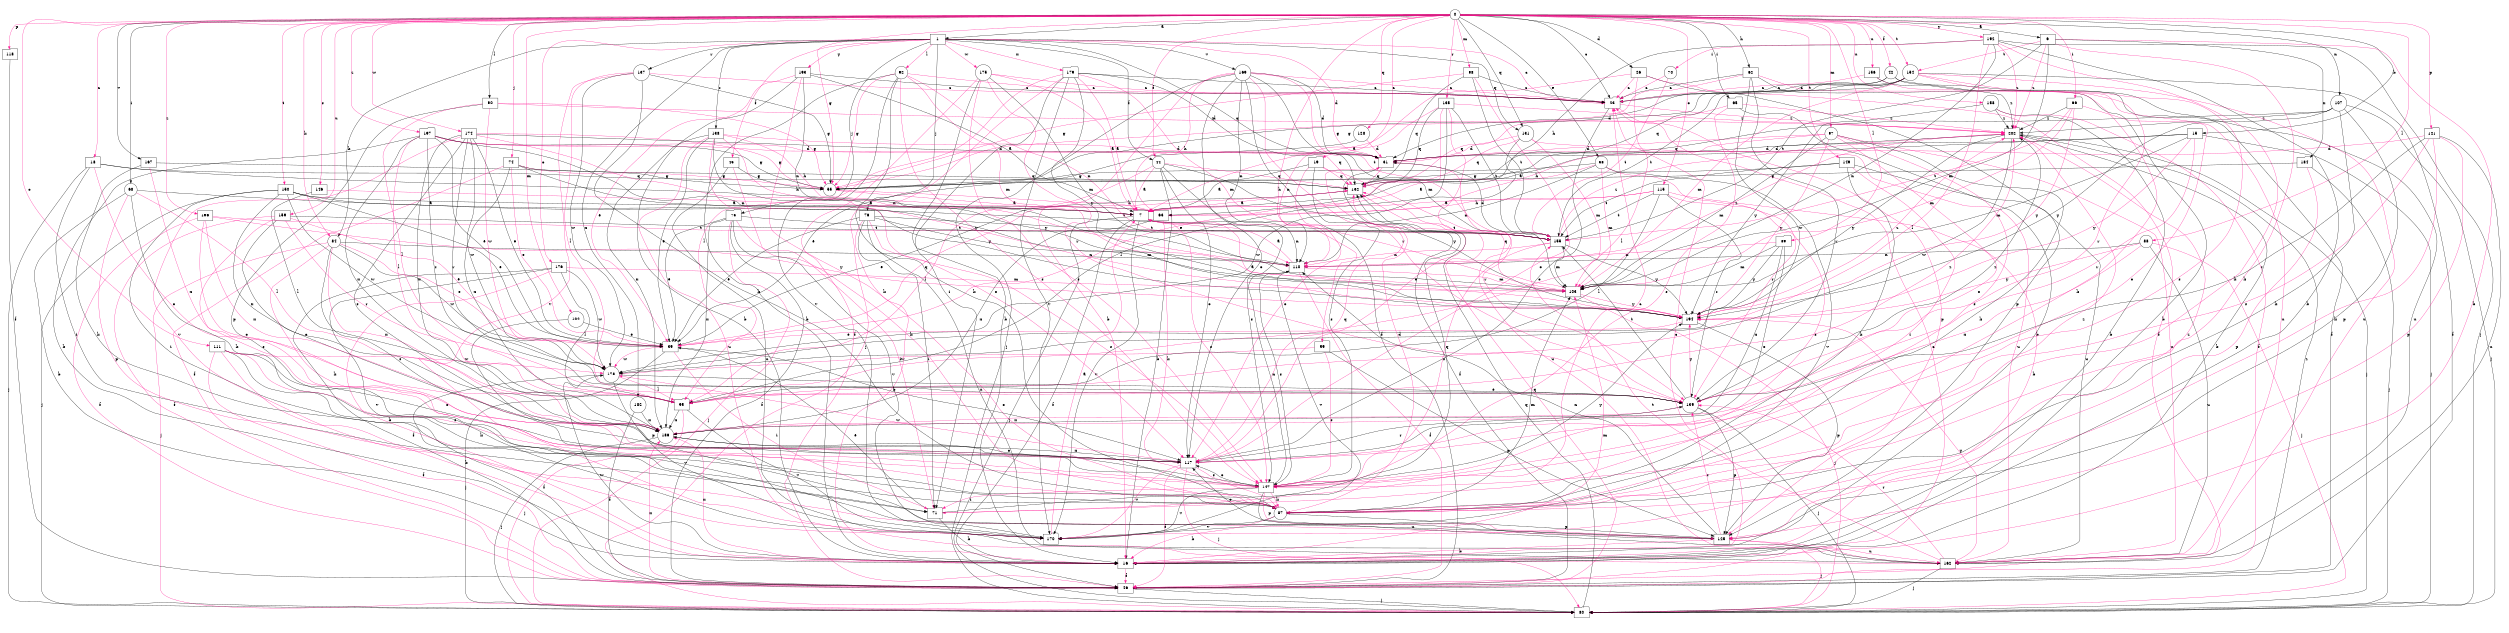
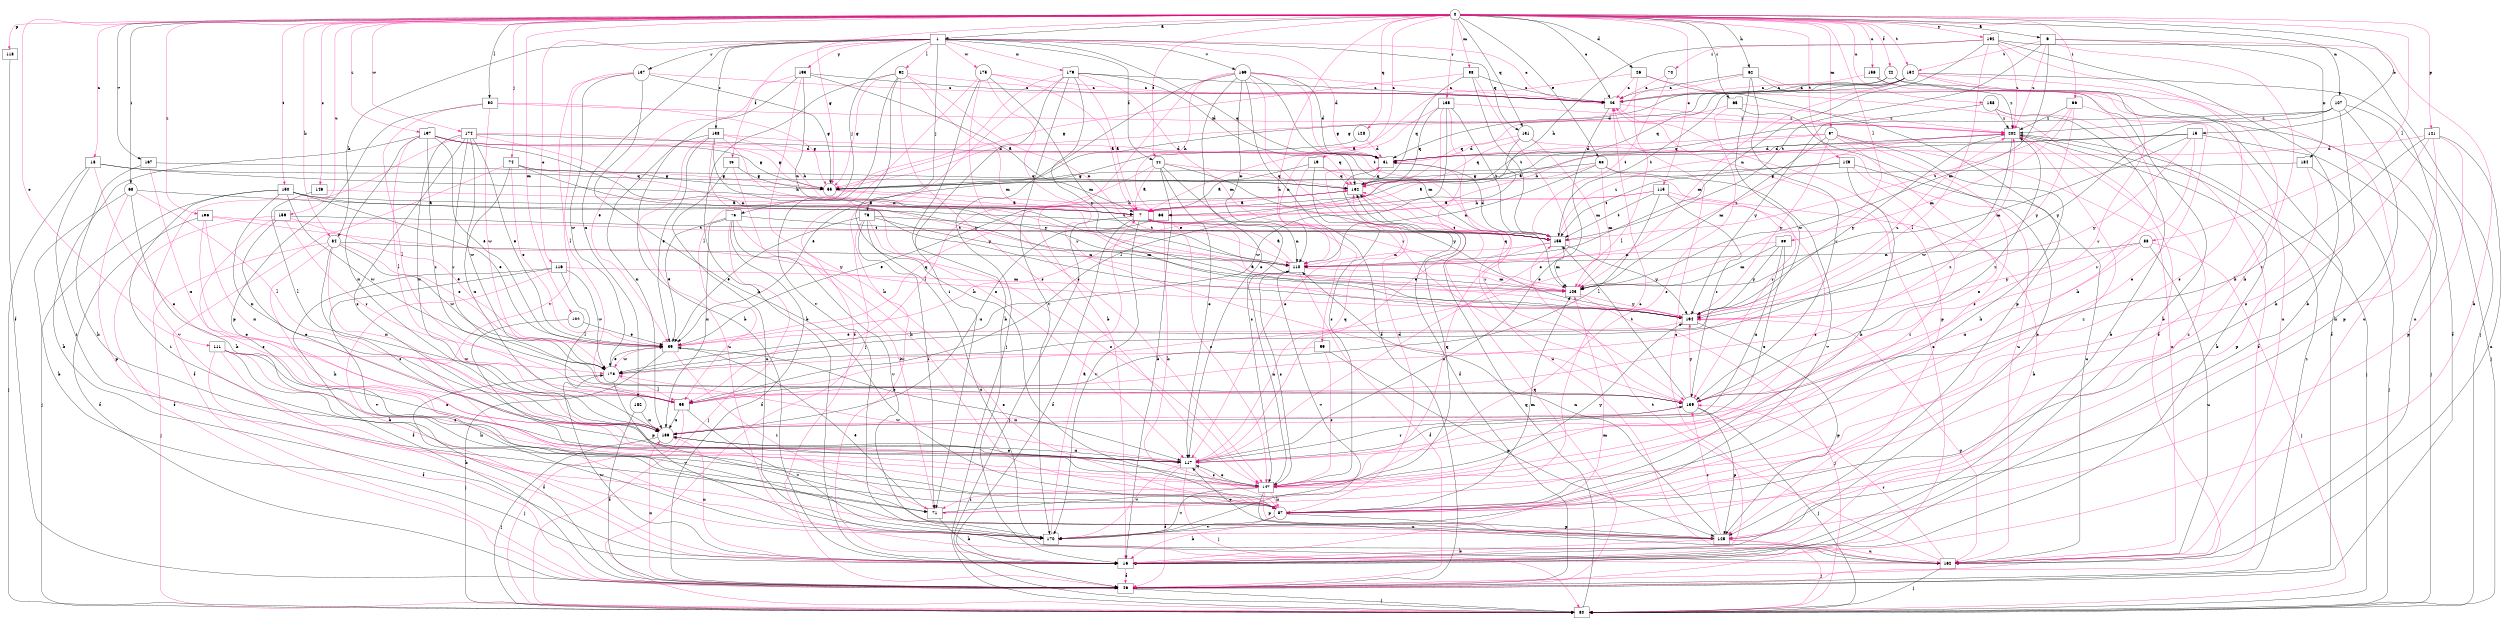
edge "192" -> "103": now "192" -> "110"
node "176": label "176" -> "116"
edge "178" -> "139": now "178" -> "39"
edge "196" -> "46": color deeppink -> black
